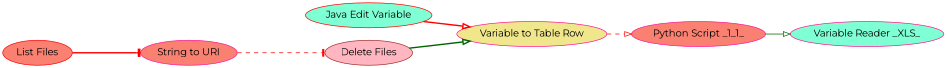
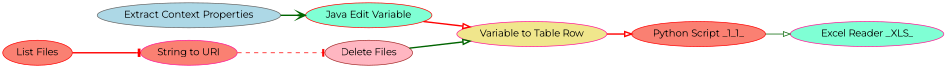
node "Extract Context Properties": added
edge "Variable to Table Row" -> "Python Script _1_1_": style dashed -> bold
node "Python Script _1_1_": color deeppink -> red
node "Variable Reader _XLS_": label "Variable Reader _XLS_" -> "Excel Reader _XLS_"
